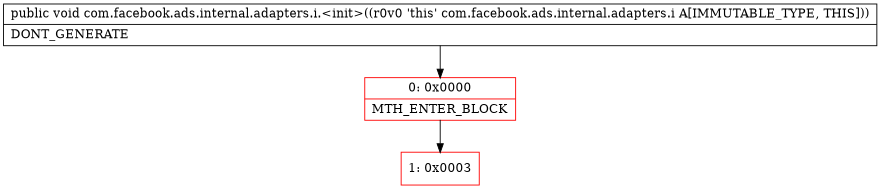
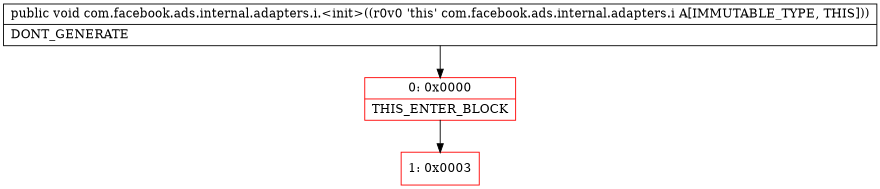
node "0: 0x0000": text "MTH_ENTER_BLOCK" -> "THIS_ENTER_BLOCK"
